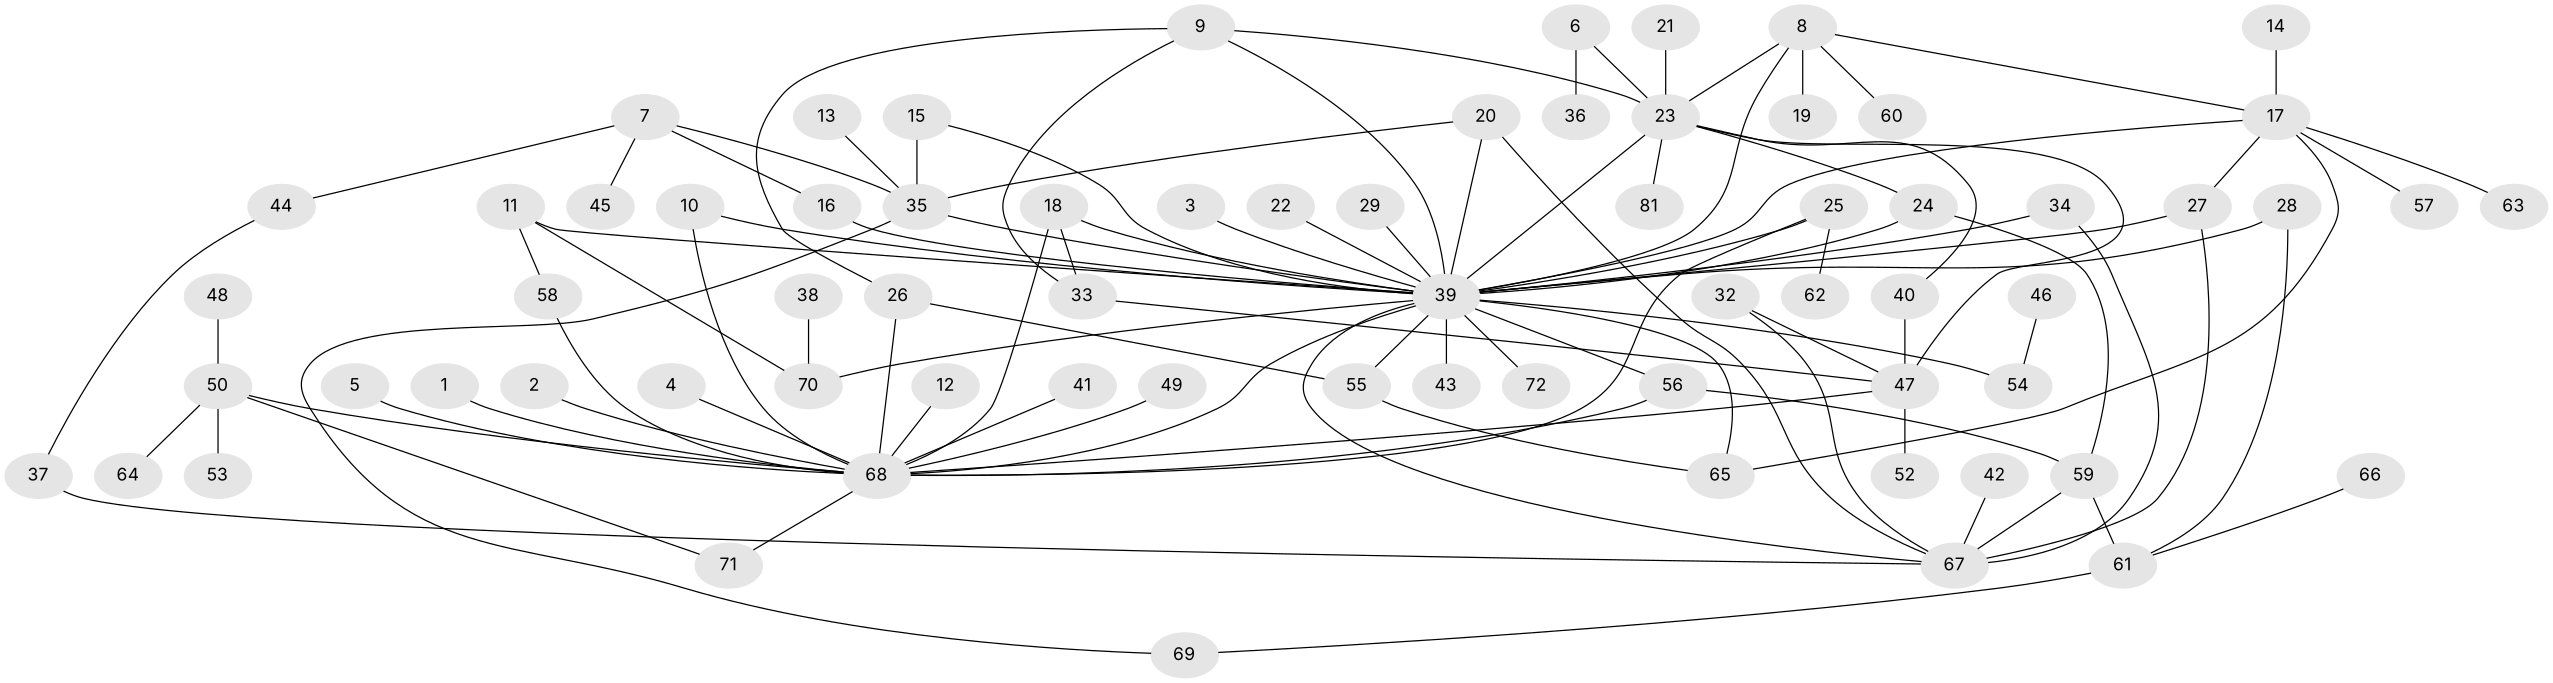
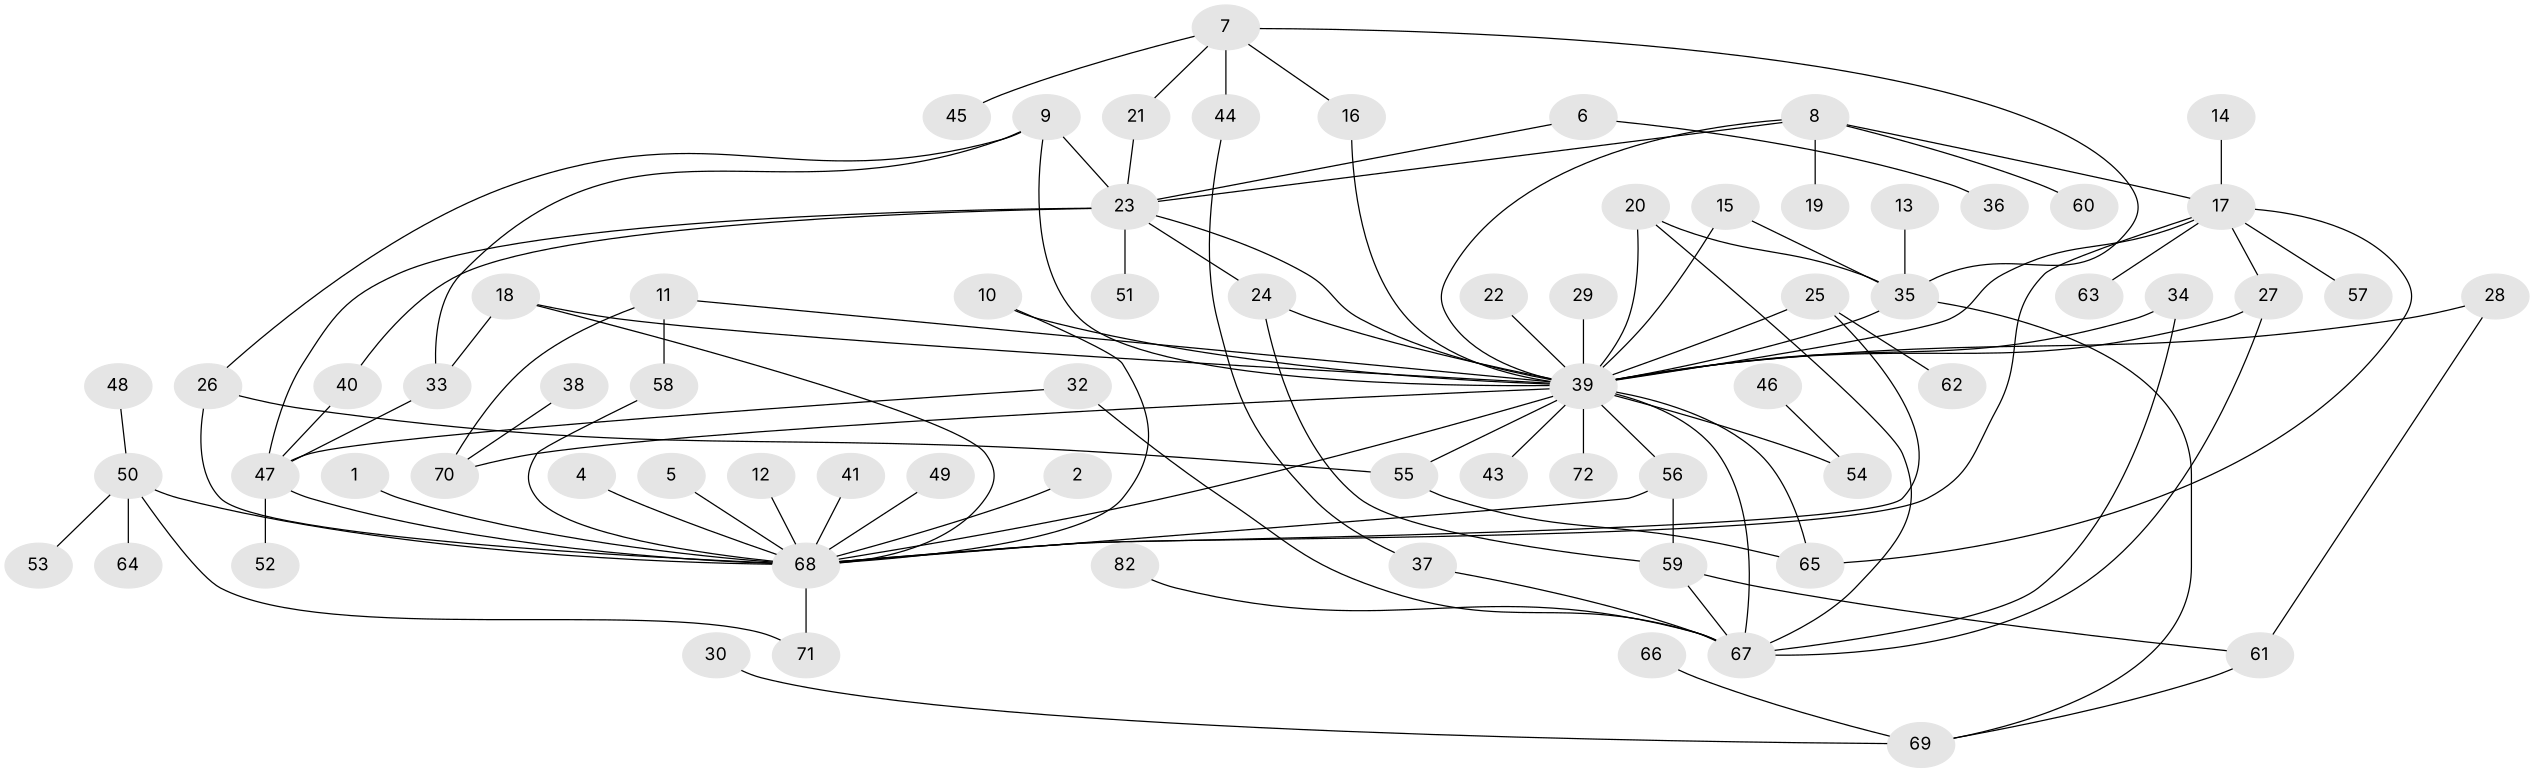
edge "7" -- "21": added
node "3": removed
node "81": label "81" -> "51"
node "42": label "42" -> "82"
edge "17" -- "68": added
edge "66" -- "61": now "66" -- "69"
node "30": added
